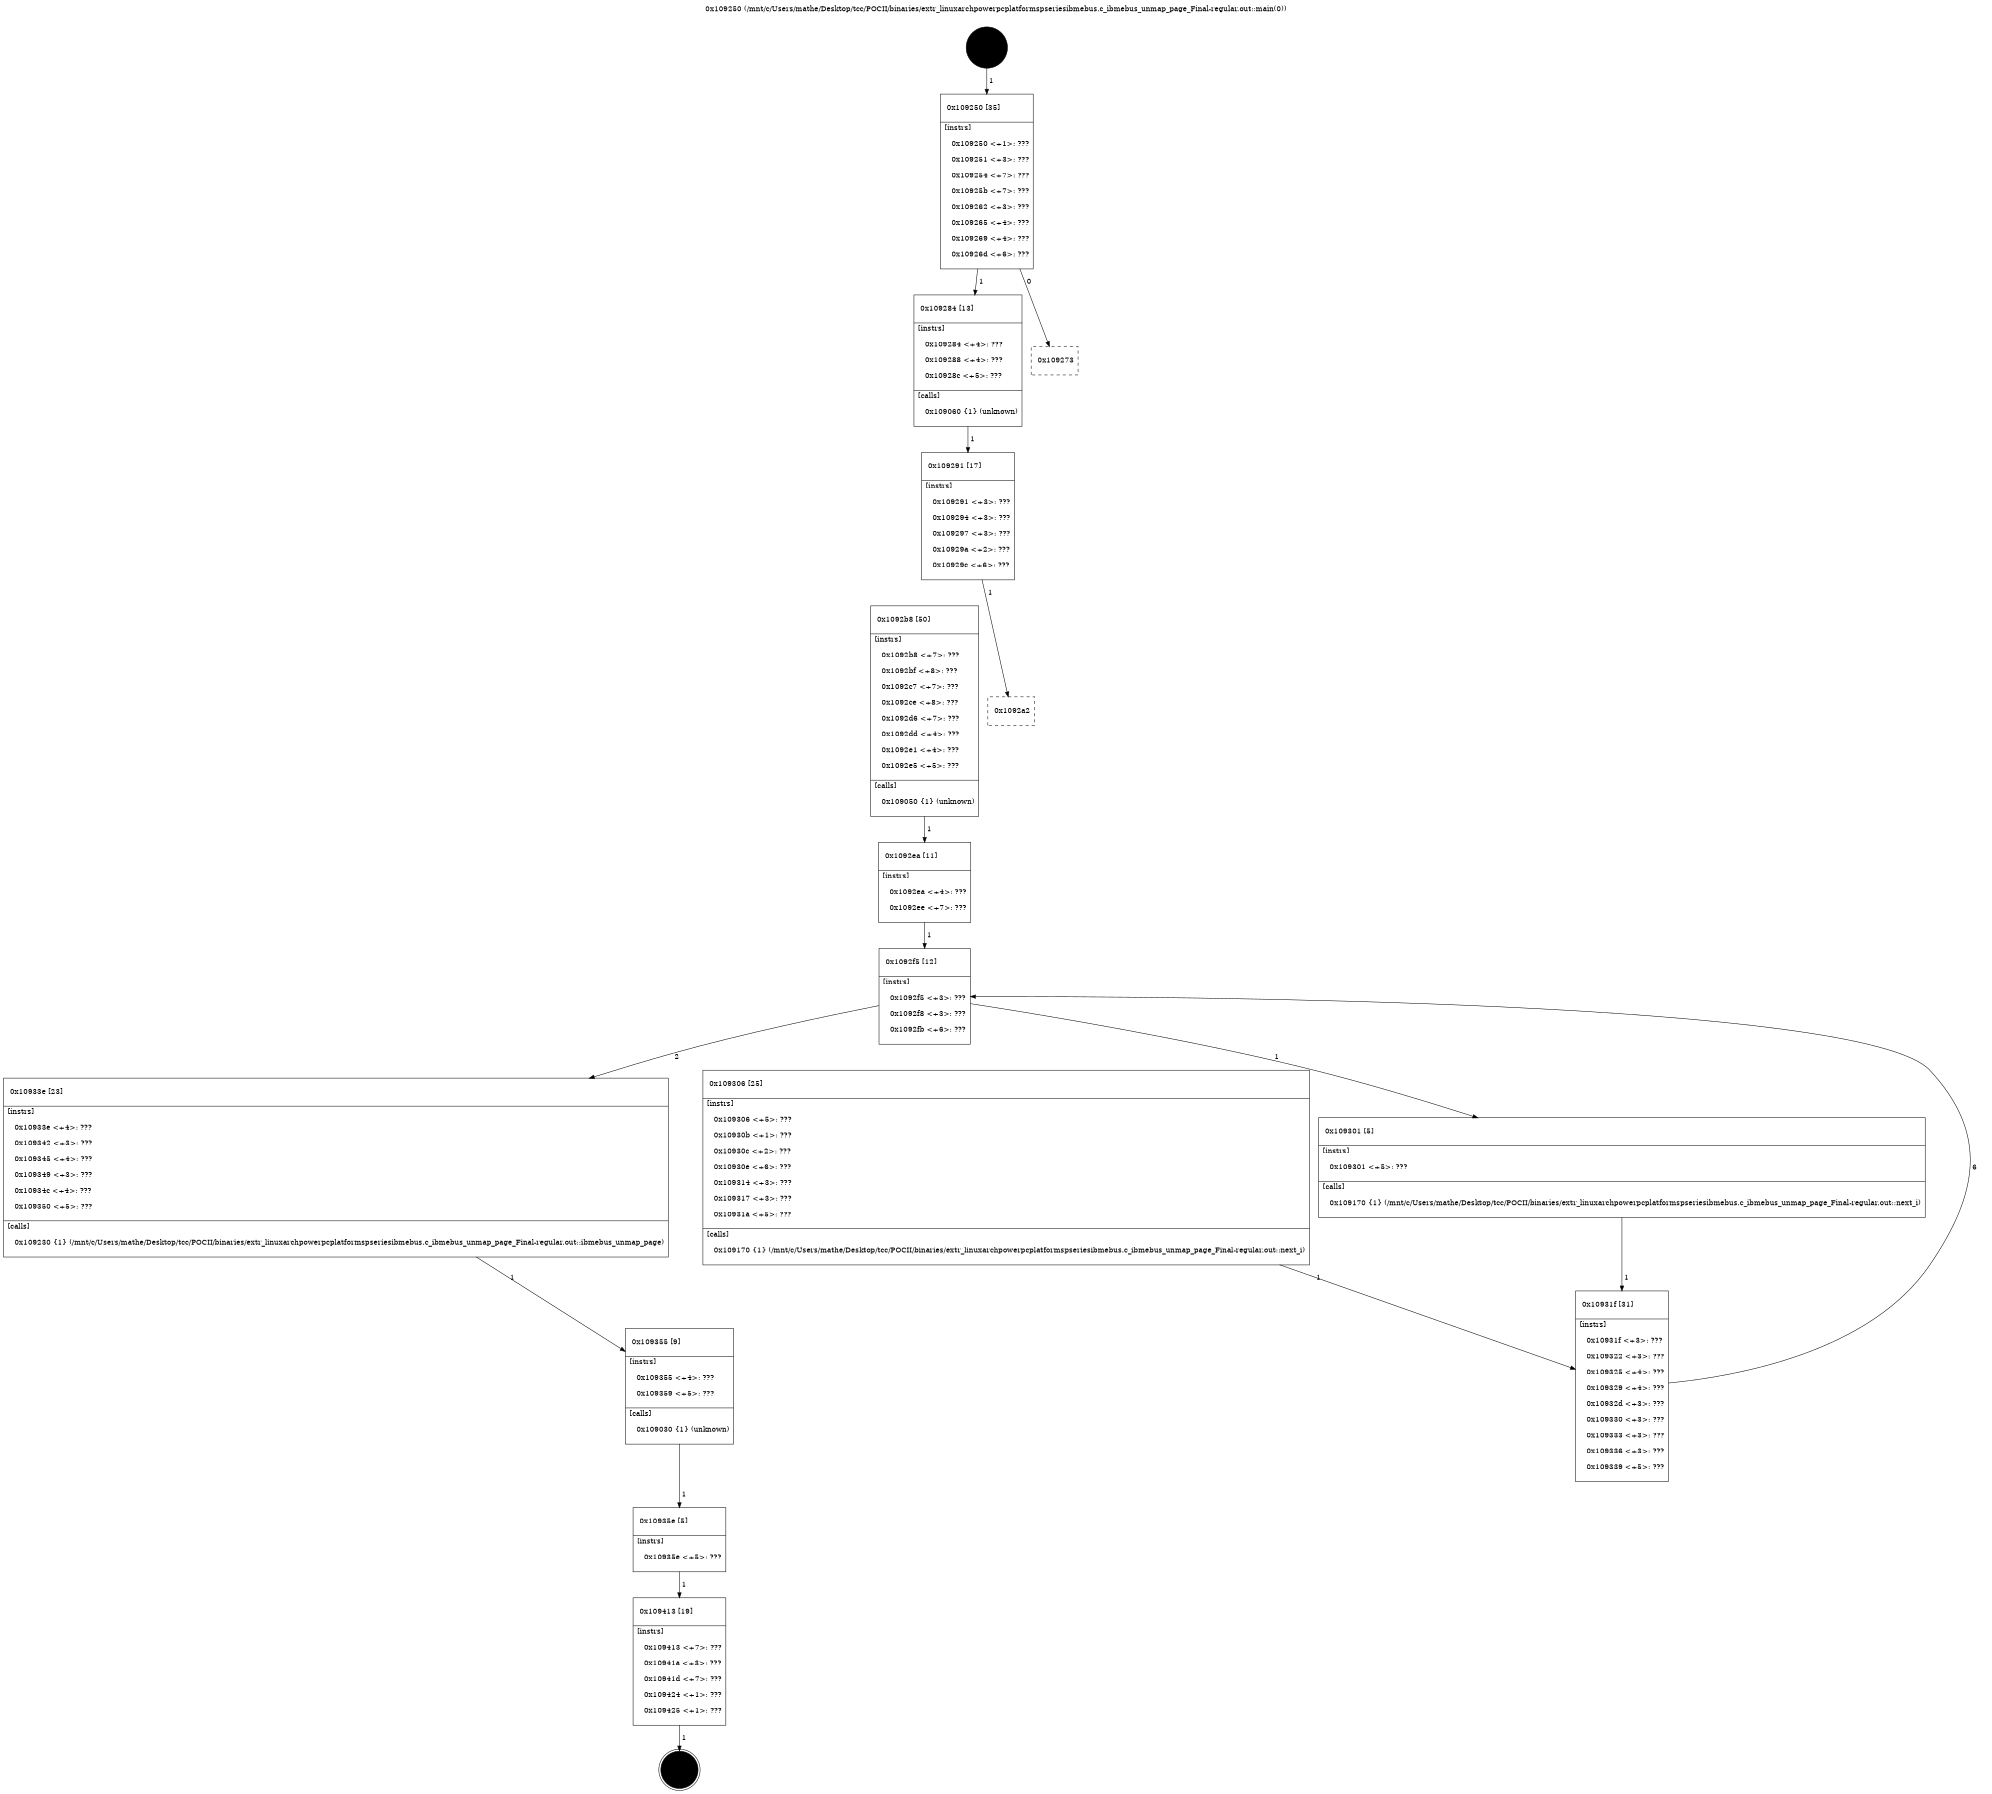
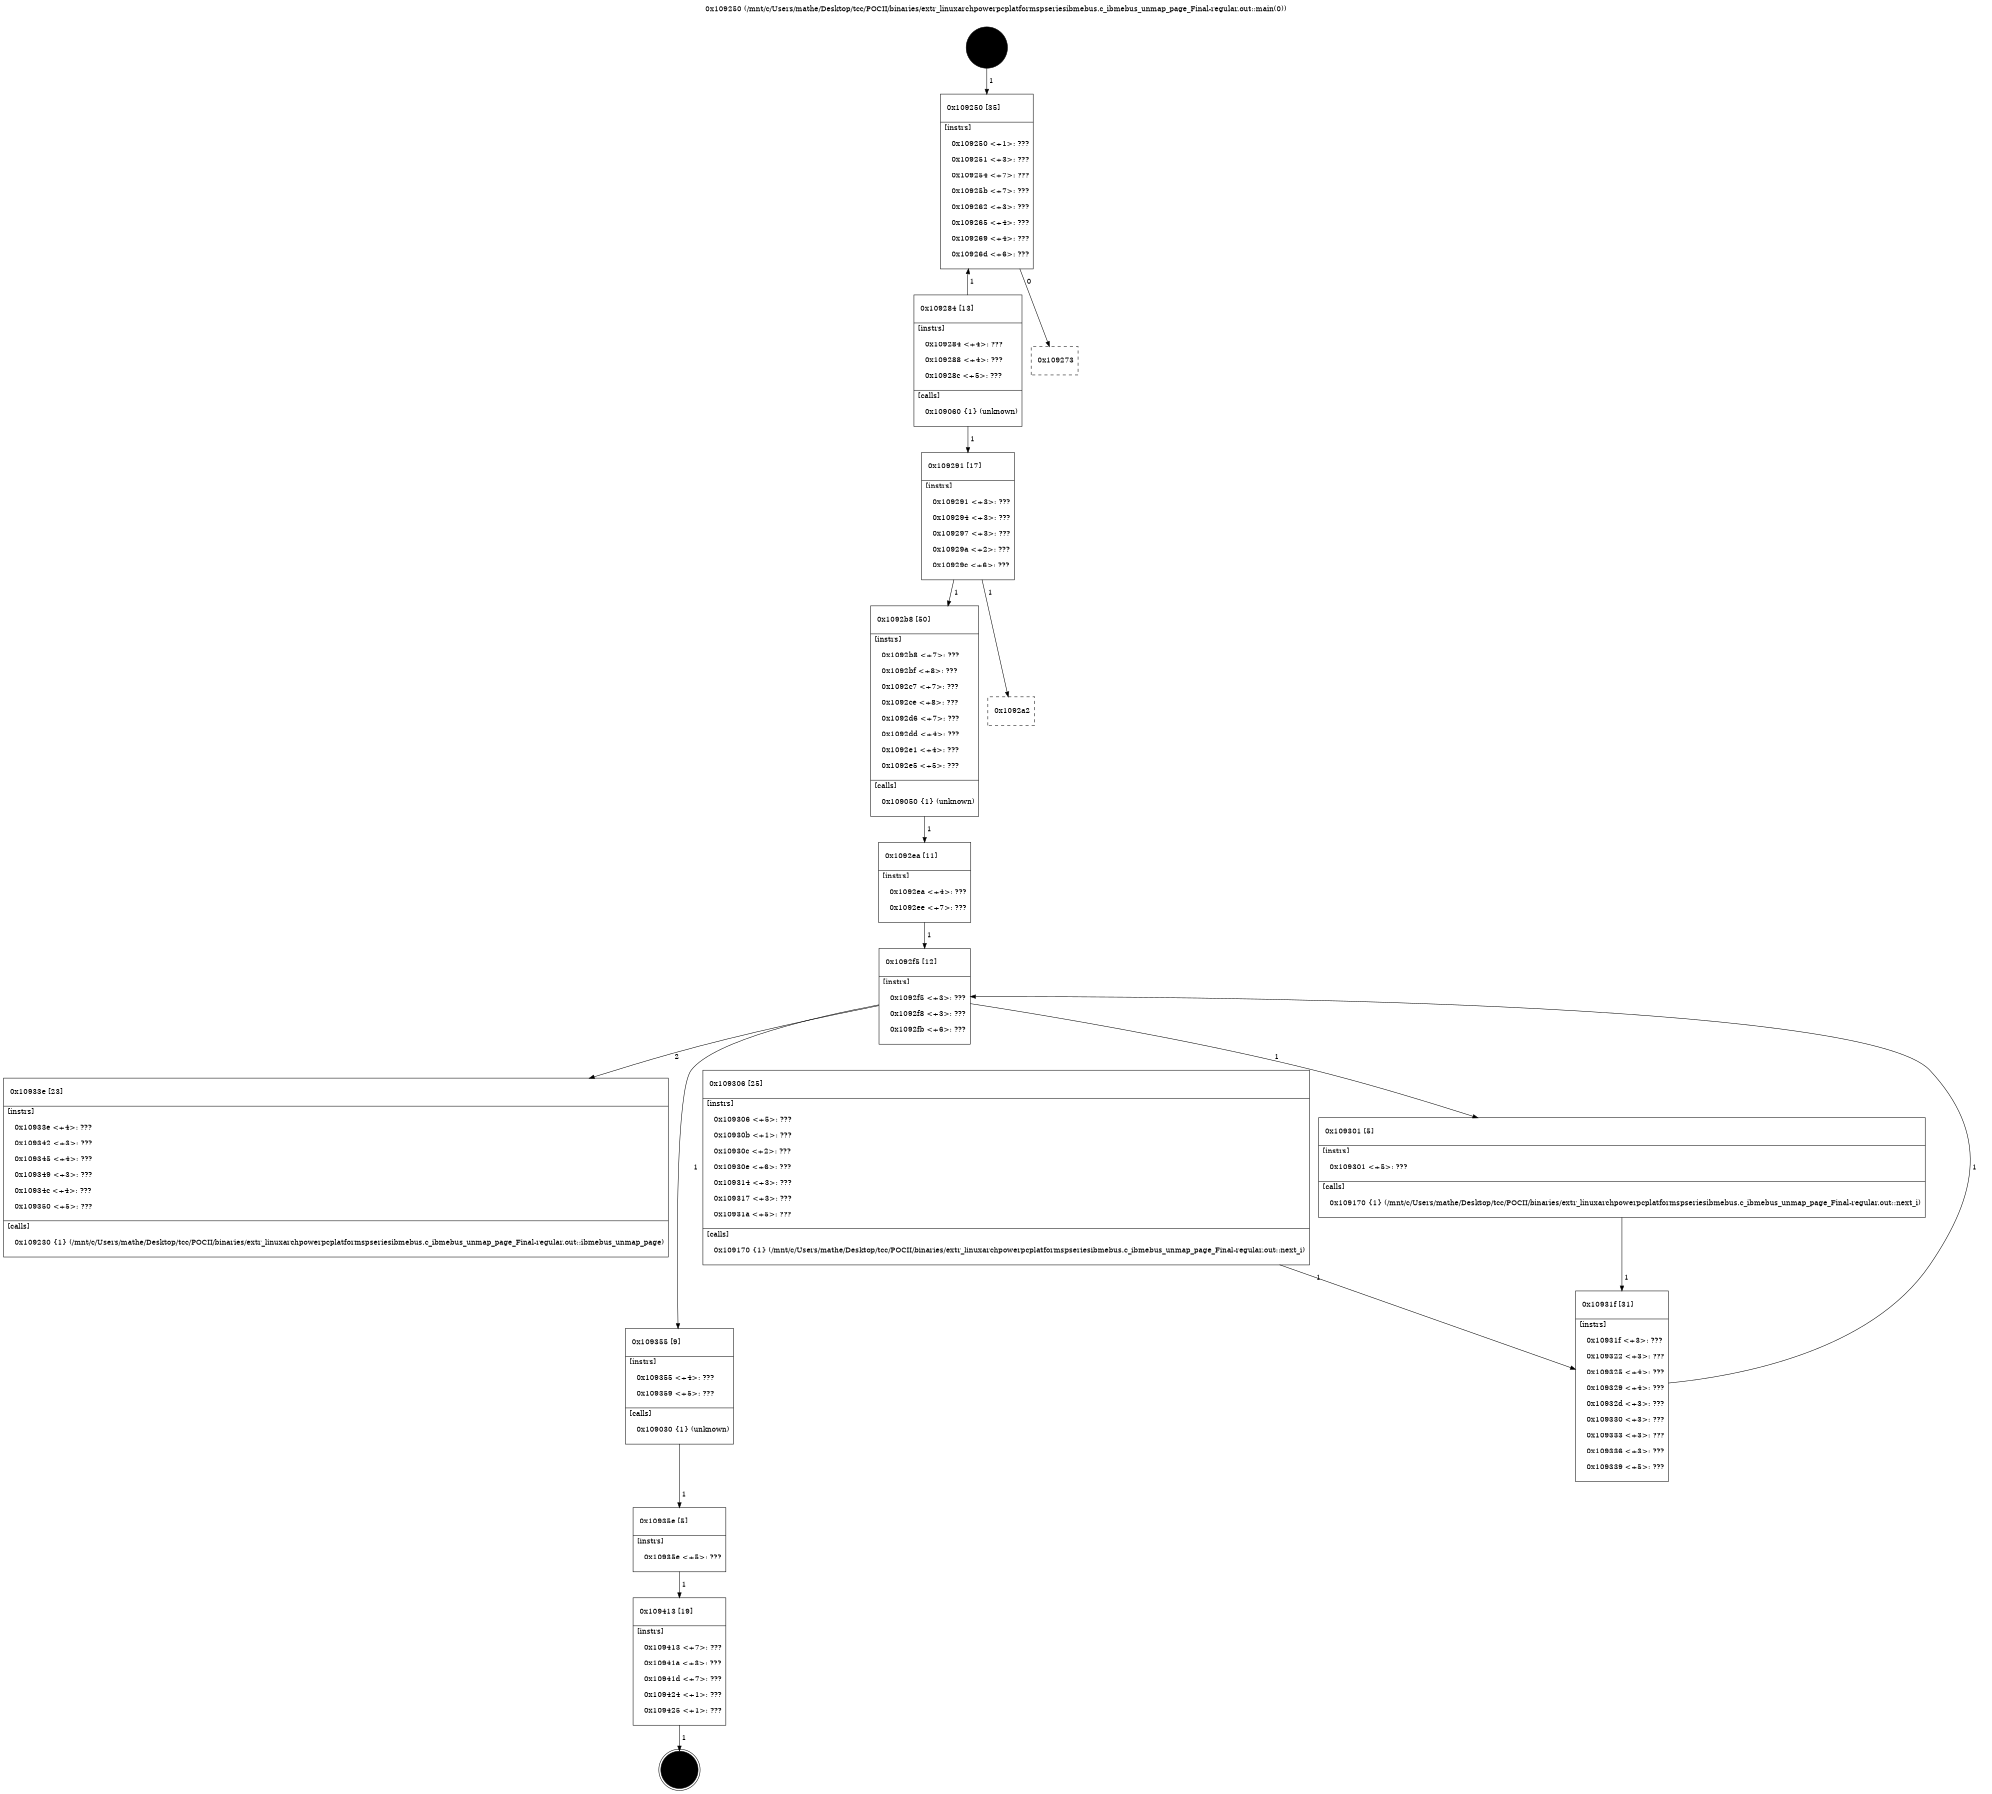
edge "0x109250 [35]" -> "0x109284 [13]": reversed
edge "0x109291 [17]" -> "0x1092b8 [50]": added, label "1"
edge "0x10931f [31]" -> "0x1092f5 [12]": label " 6" -> " 1"
edge "0x10933e [23]" -> "0x109355 [9]": now "0x1092f5 [12]" -> "0x109355 [9]"
